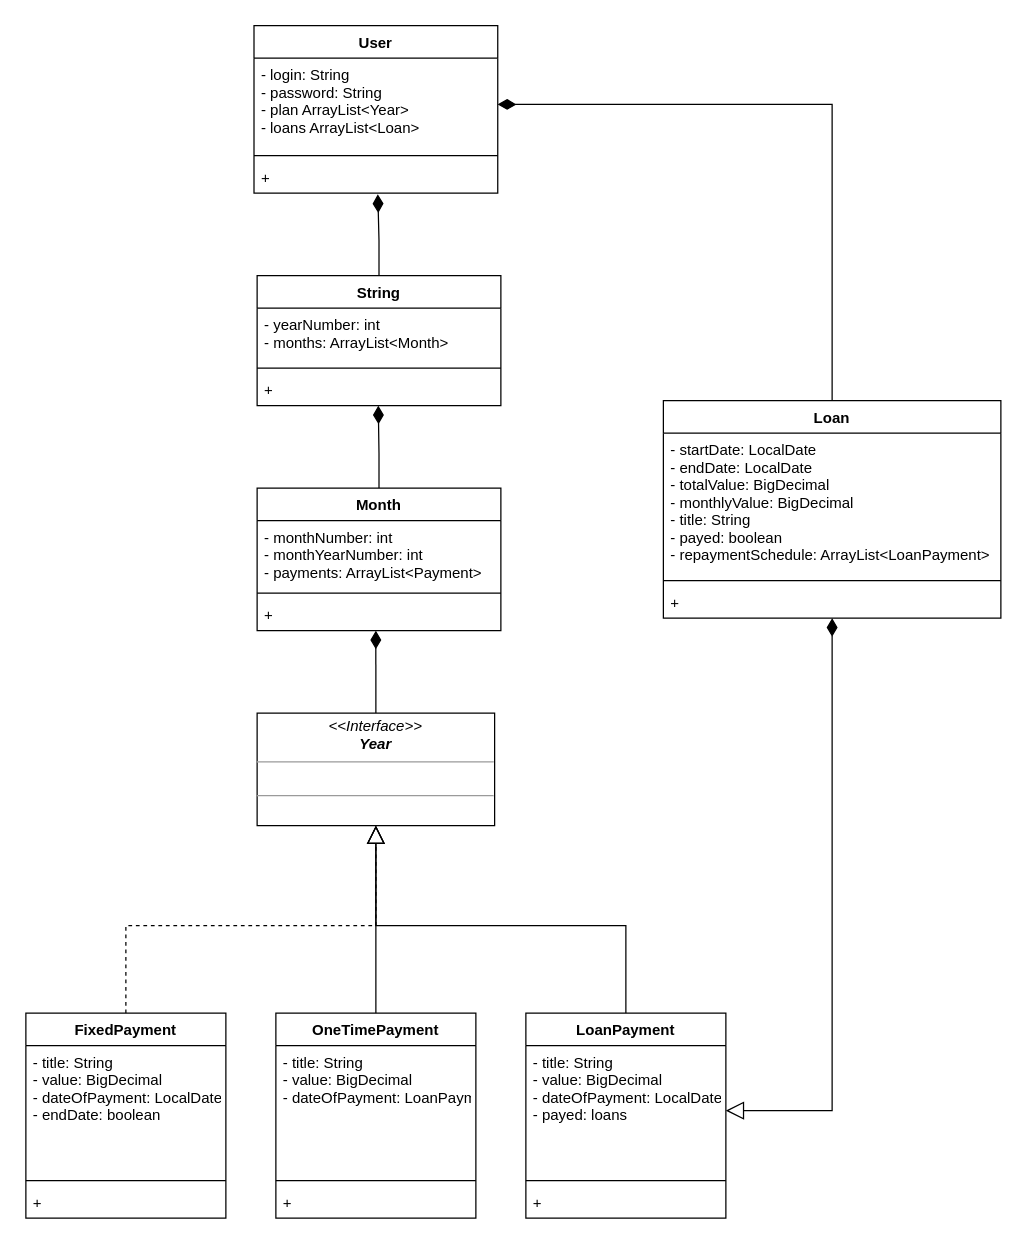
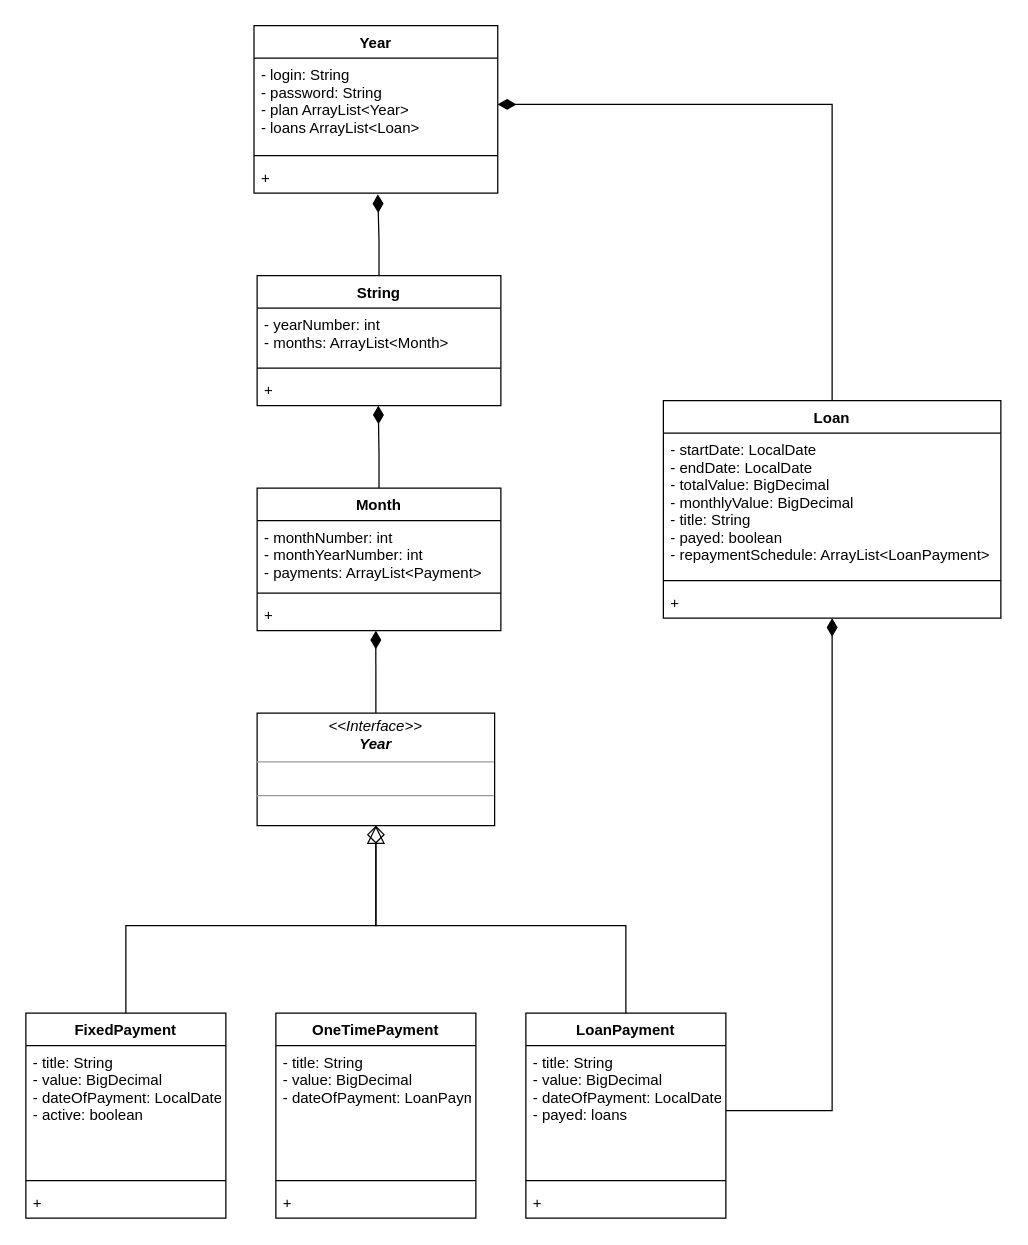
node "User": label "User" -> "Year"
edge "FixedPayment" -> "<<Interface>> Year": style dashed -> solid
edge "LoanPayment" -> "<<Interface>> Year": arrowhead block -> diamond
edge "OneTimePayment" -> "<<Interface>> Year": removed
node "- title: String - value: BigDecimal - dateOfPayment: LocalDate - endDate: boolean": label "- title: String - value: BigDecimal - dateOfPayment: LocalDate - endDate: boolean" -> "- title: String - value: BigDecimal - dateOfPayment: LocalDate - active: boolean"
edge "Loan" -- "- title: String - value: BigDecimal - dateOfPayment: LocalDate - payed: loans": arrowhead block -> none
